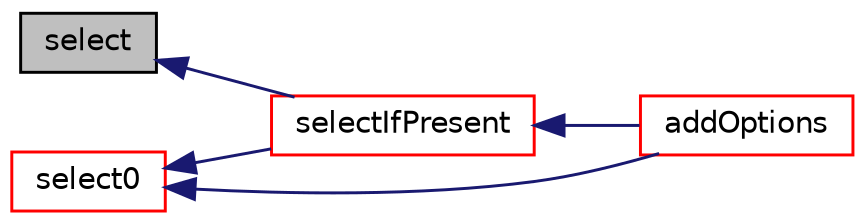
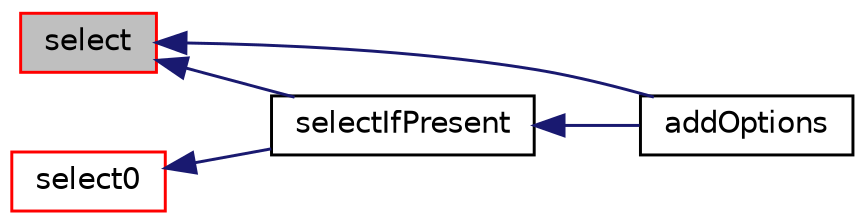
node "select": color black -> red
node "selectIfPresent": color red -> black
node "addOptions": color red -> black
edge "addOptions" -> "select0": now "addOptions" -> "select"
